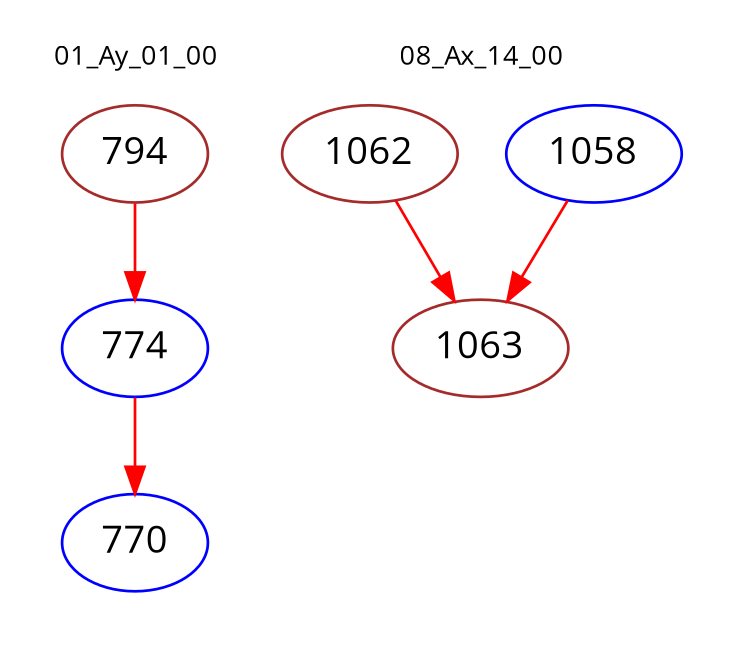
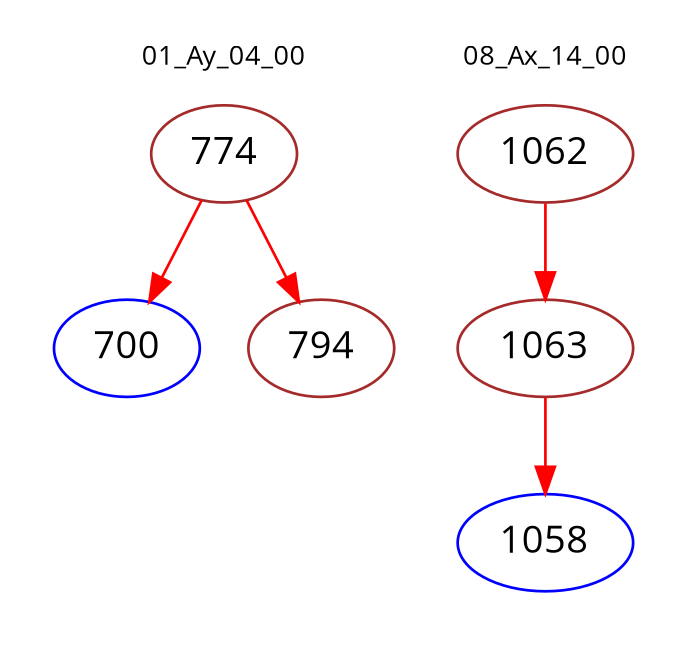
cluster "01_Ay_01_00": label "01_Ay_01_00" -> "01_Ay_04_00"
edge "794" -> "774": reversed
edge "1058" -> "1063": reversed
node "774": color blue -> brown
node "770": label "770" -> "700"
